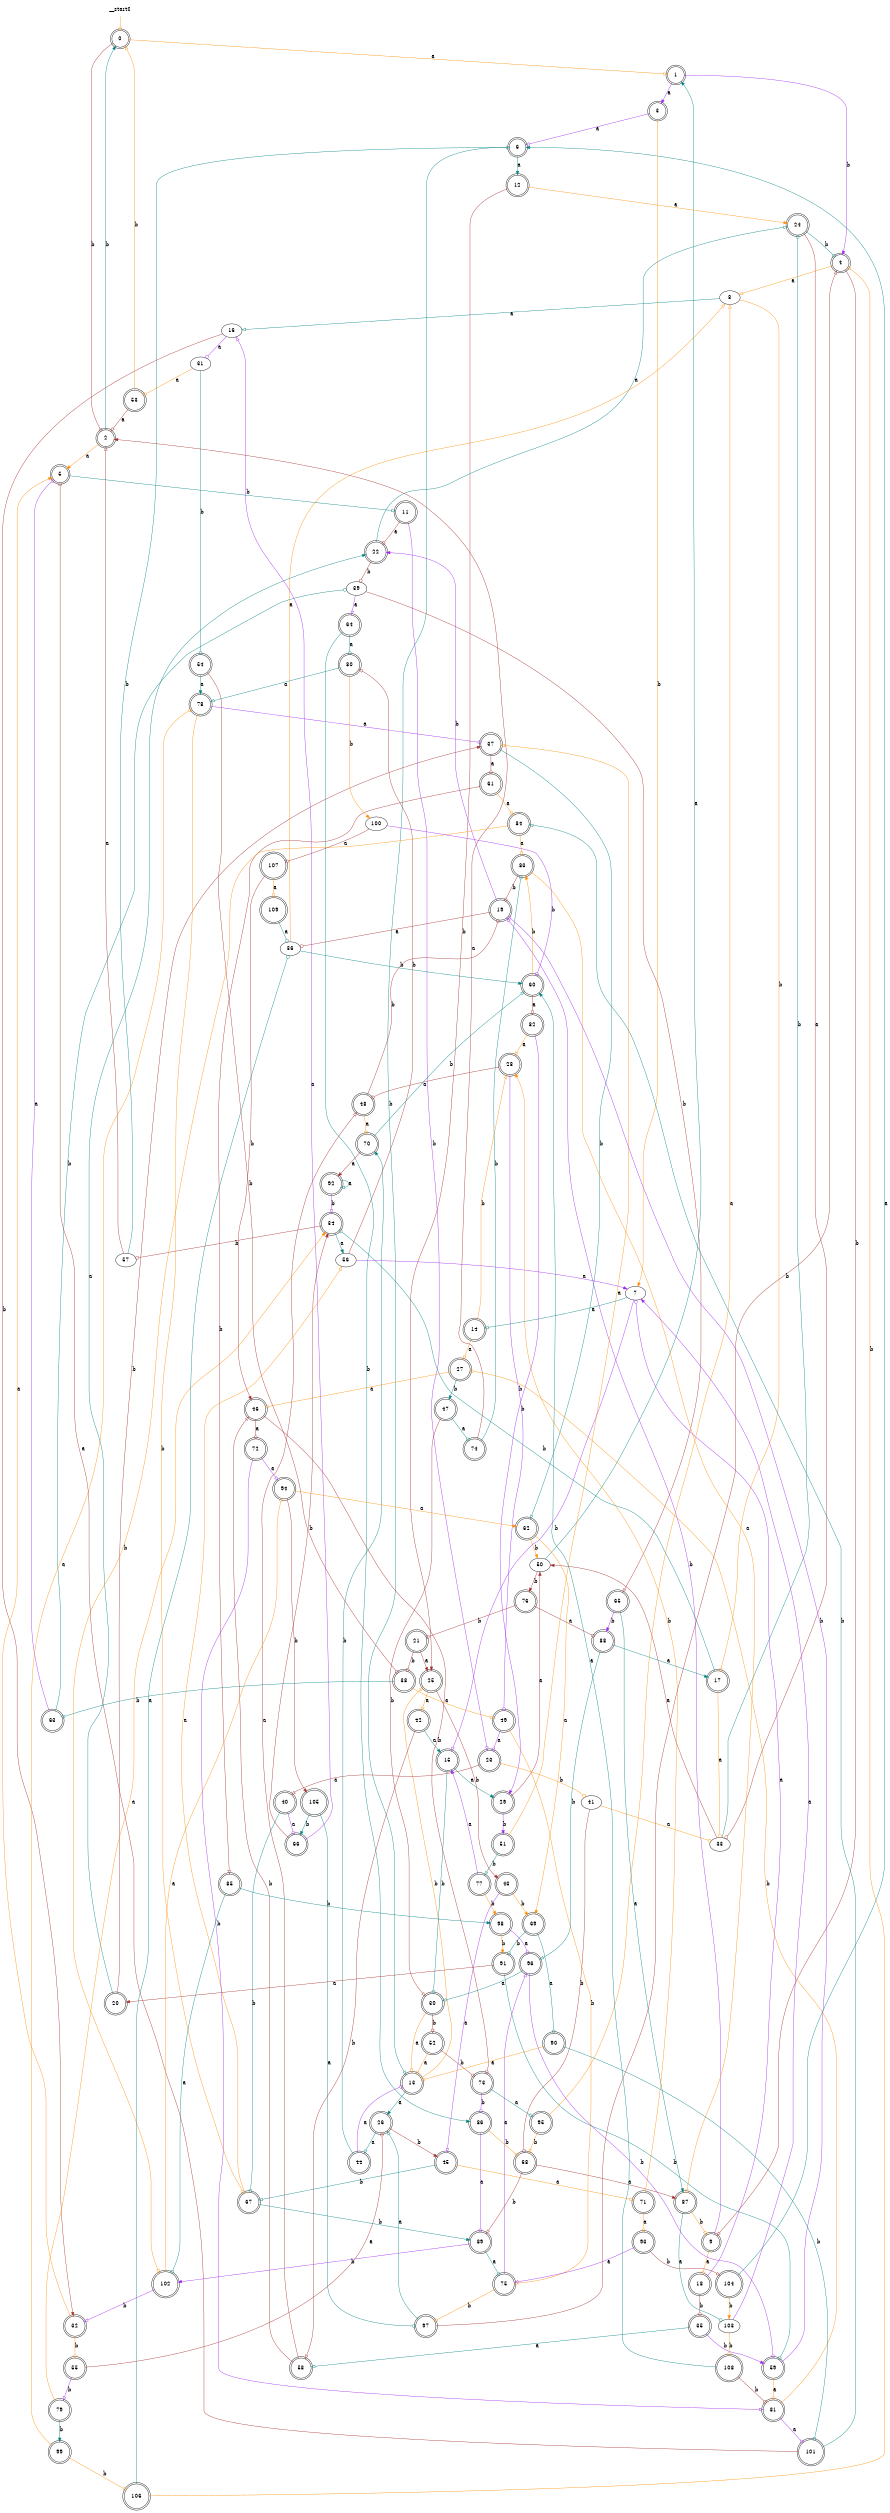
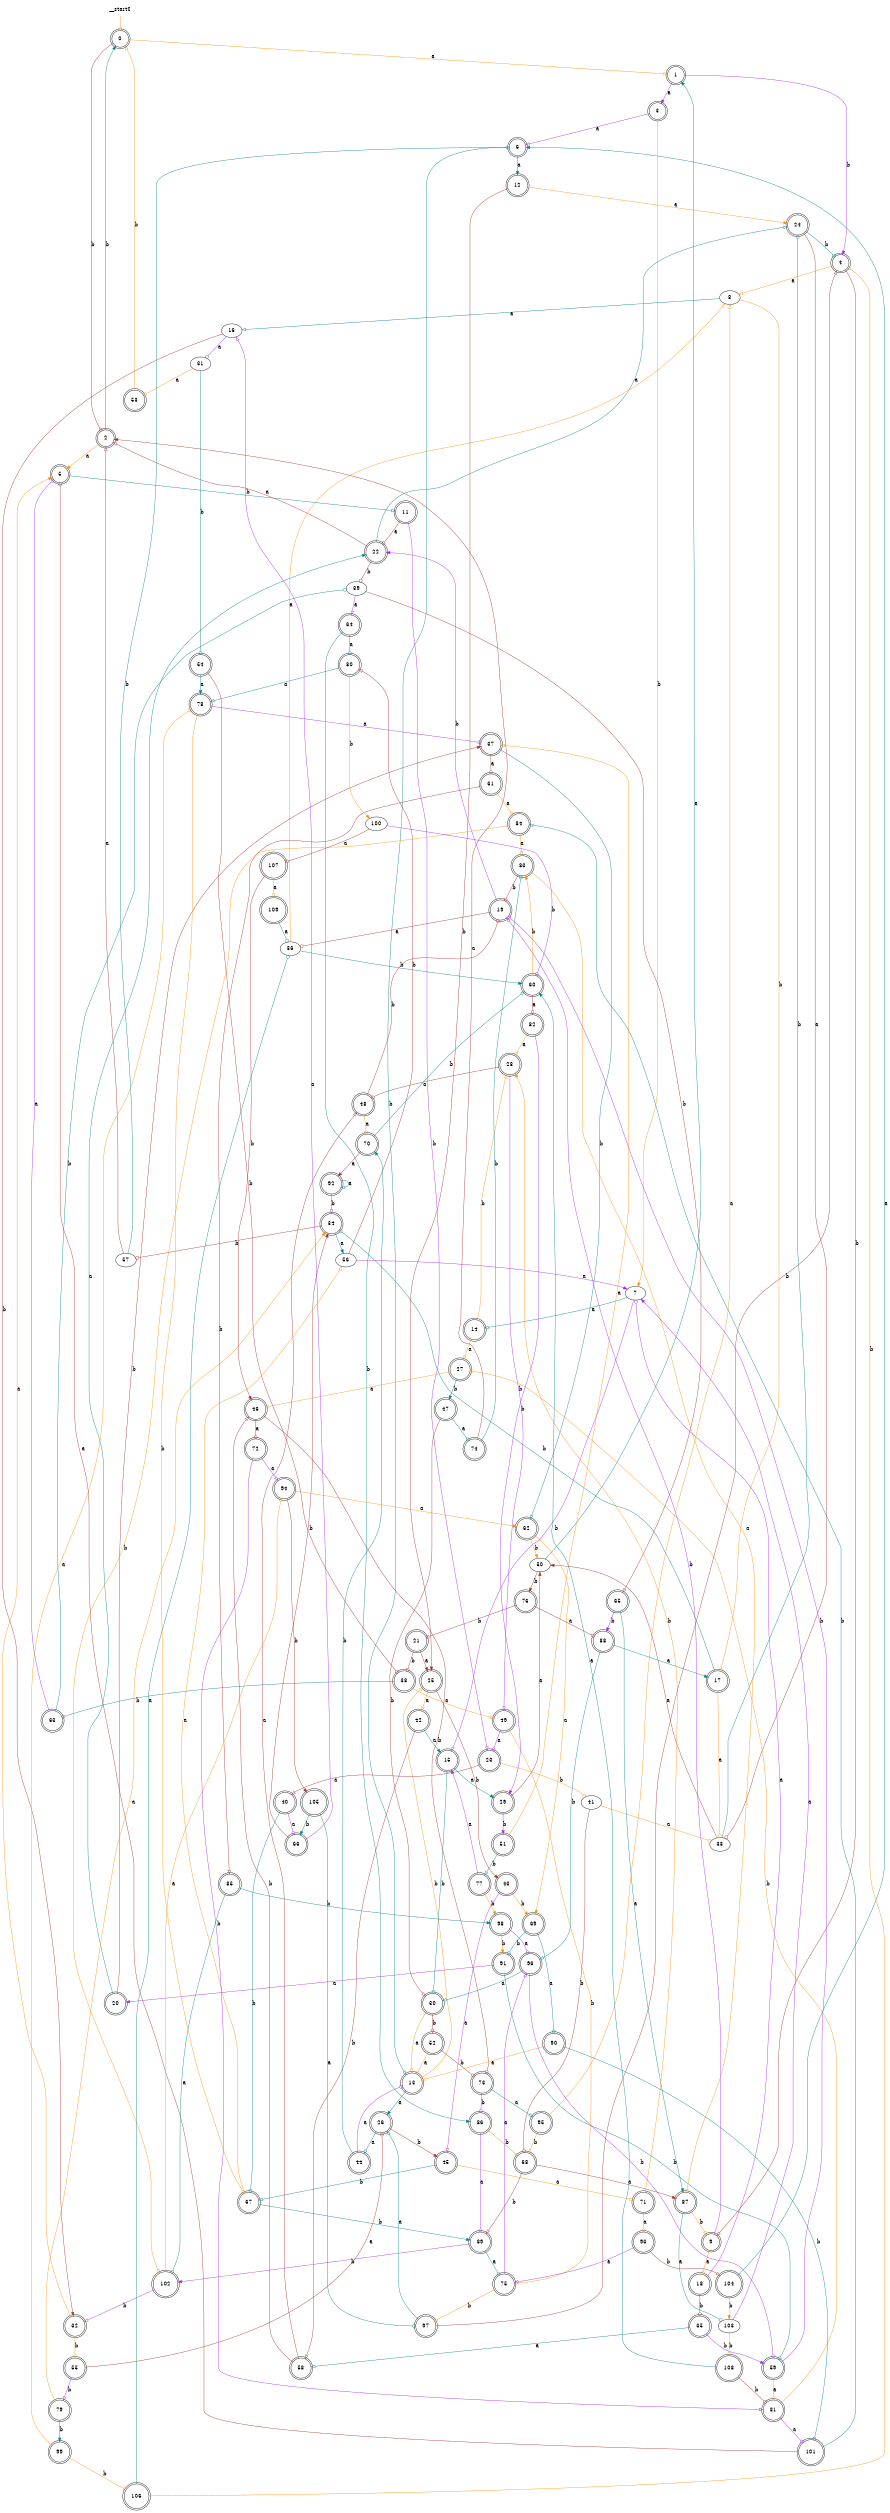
edge "53" -> "2": now "22" -> "2"
edge "28" -> "49": arrowhead odot -> onormal
edge "91" -> "20": color brown -> purple
